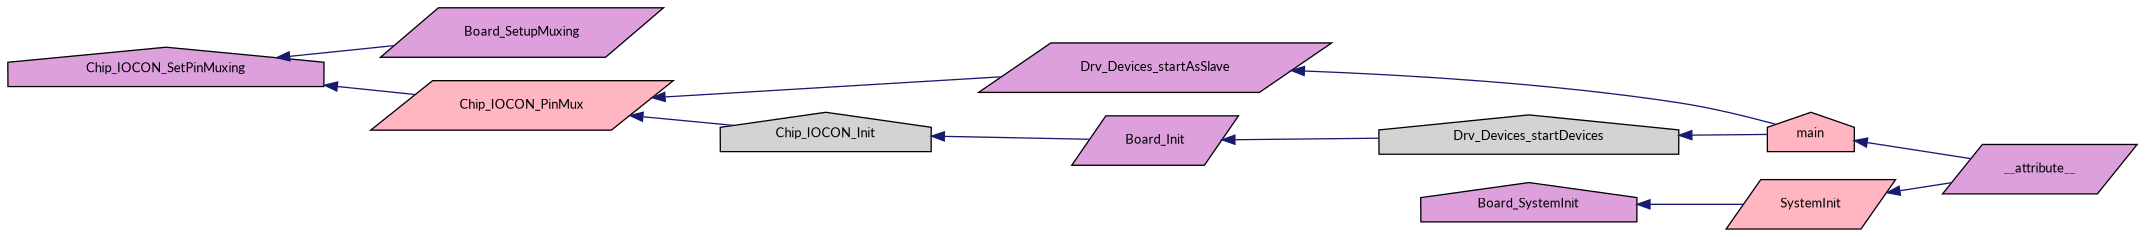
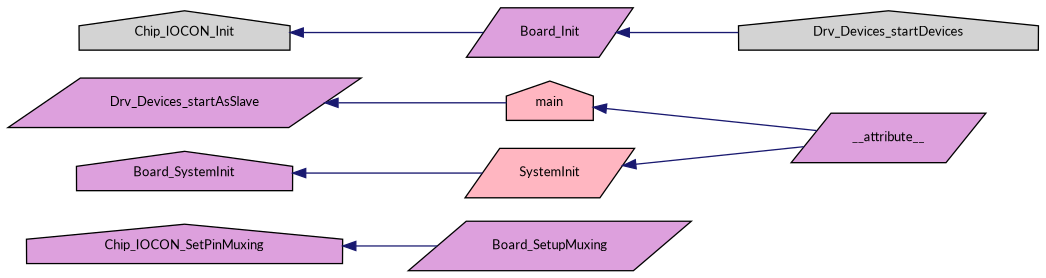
node "Chip_IOCON_PinMux": removed
edge "main" -> "Drv_Devices_startDevices": removed
